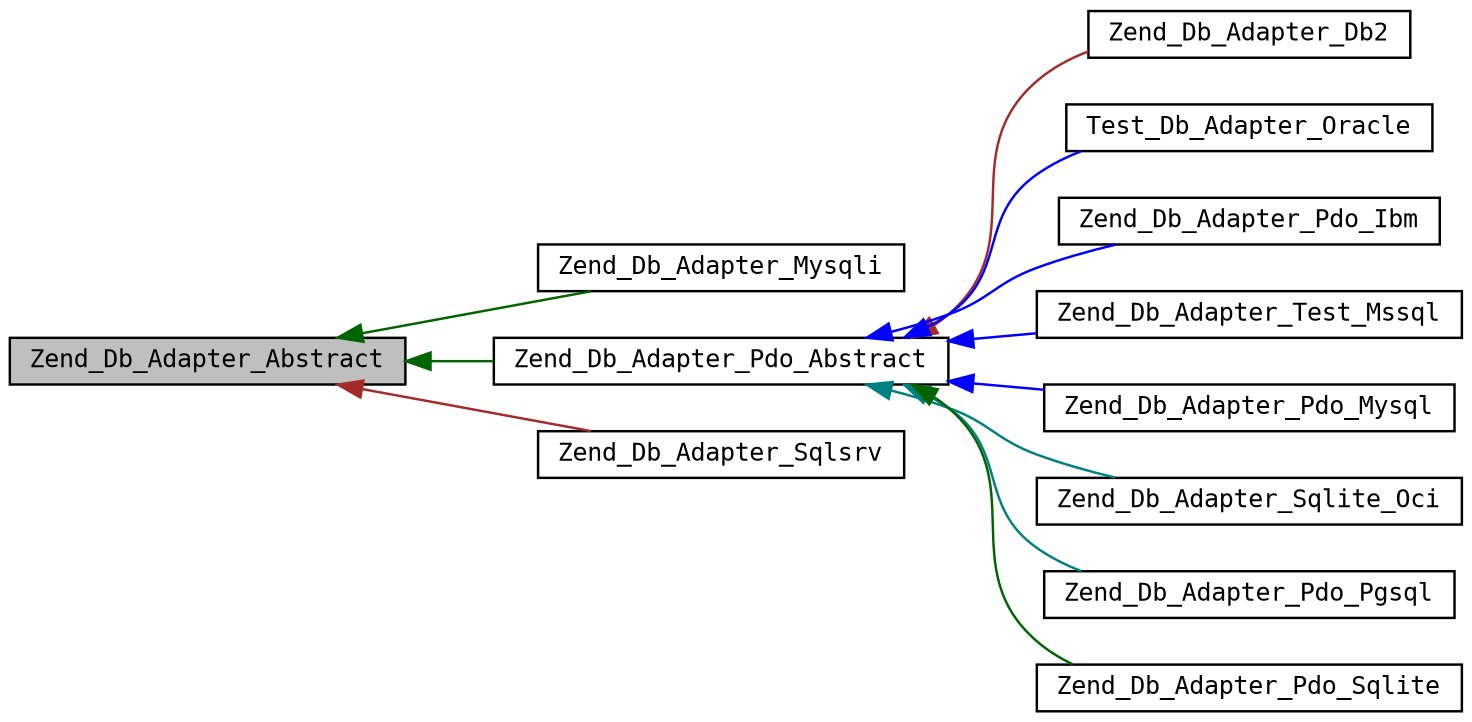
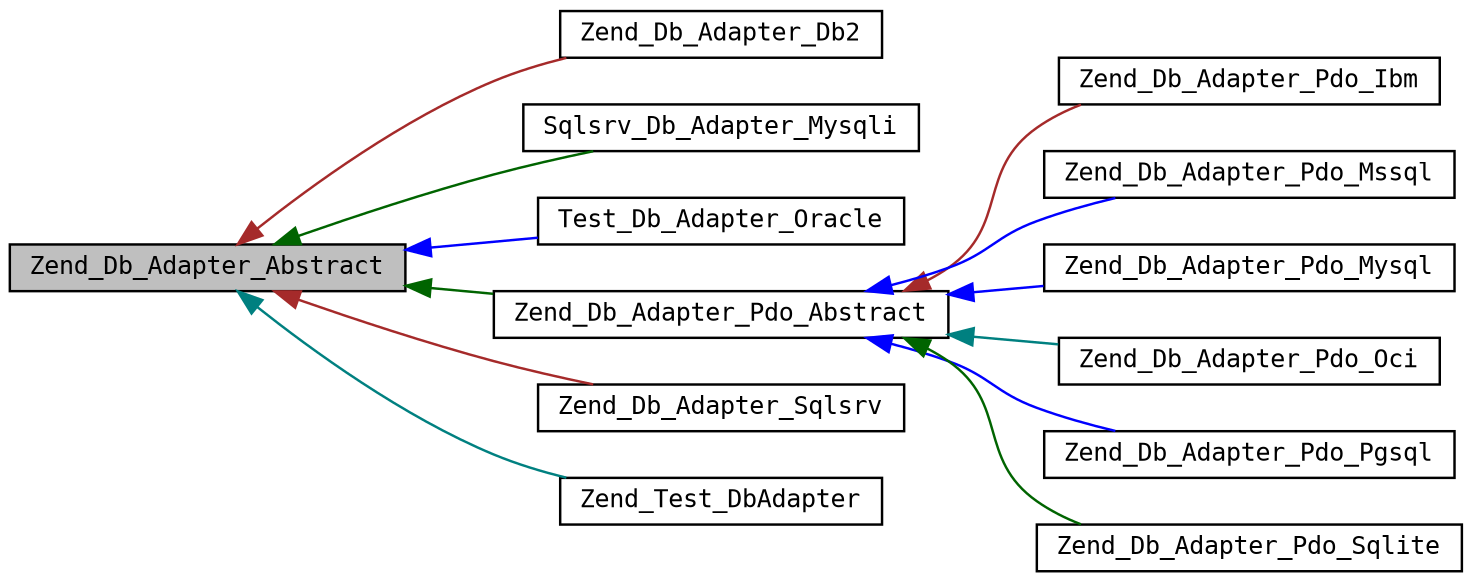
edge "Zend_Db_Adapter_Db2" -> "Zend_Db_Adapter_Pdo_Abstract": now "Zend_Db_Adapter_Db2" -> "Zend_Db_Adapter_Abstract"
edge "Test_Db_Adapter_Oracle" -> "Zend_Db_Adapter_Pdo_Abstract": now "Test_Db_Adapter_Oracle" -> "Zend_Db_Adapter_Abstract"
node "Zend_Db_Adapter_Mysqli": label "Zend_Db_Adapter_Mysqli" -> "Sqlsrv_Db_Adapter_Mysqli"
edge "Zend_Db_Adapter_Pdo_Ibm" -> "Zend_Db_Adapter_Pdo_Abstract": color blue -> brown
node "Zend_Db_Adapter_Test_Mssql": label "Zend_Db_Adapter_Test_Mssql" -> "Zend_Db_Adapter_Pdo_Mssql"
node "Zend_Test_DbAdapter": added
node "Zend_Db_Adapter_Sqlite_Oci": label "Zend_Db_Adapter_Sqlite_Oci" -> "Zend_Db_Adapter_Pdo_Oci"
edge "Zend_Db_Adapter_Pdo_Pgsql" -> "Zend_Db_Adapter_Pdo_Abstract": color teal -> blue
